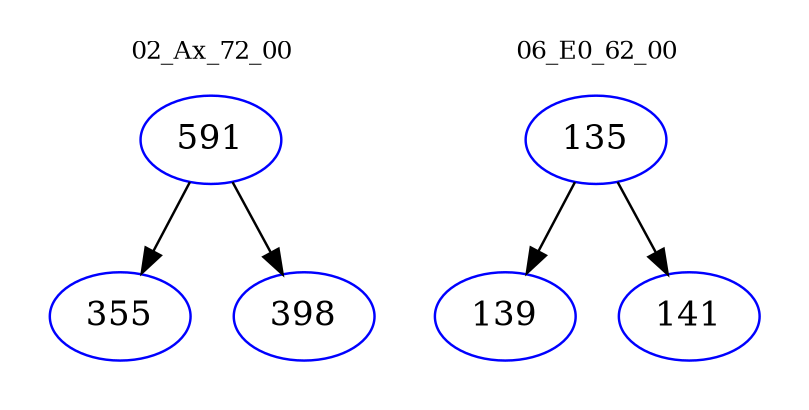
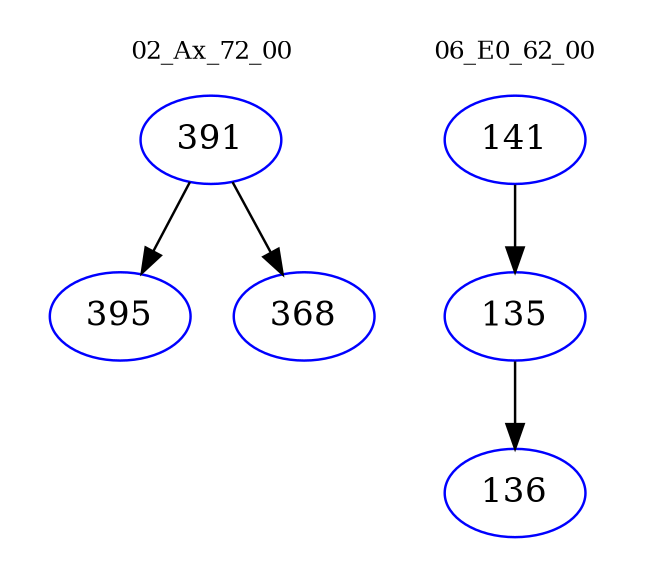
node "591": label "591" -> "391"
edge "135" -> "141": reversed
node "355": label "355" -> "395"
node "398": label "398" -> "368"
node "139": label "139" -> "136"
